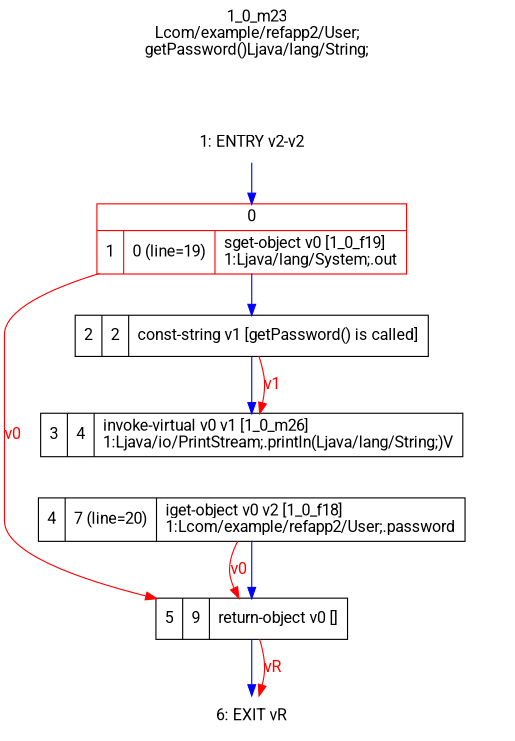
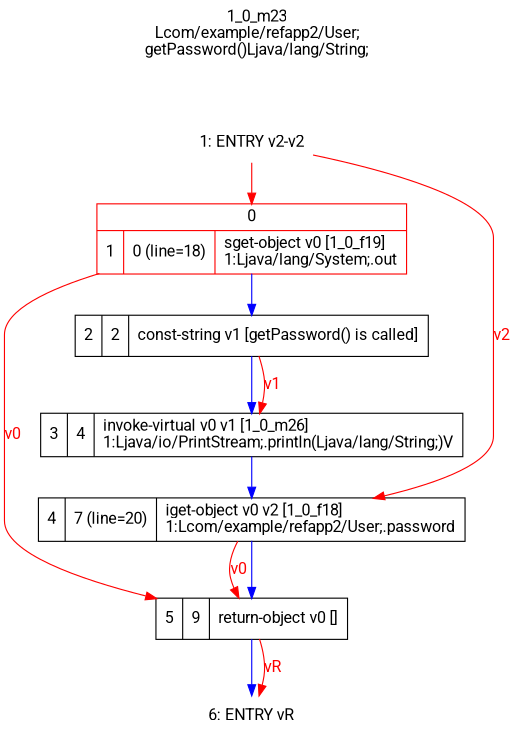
edge "1: ENTRY v2-v2" -> "0": color blue -> red
node "0": text "0 (line=19)" -> "0 (line=18)"
edge "1: ENTRY v2-v2" -> "4": added, label "v2"
edge "3" -> "4": added
node "6: EXIT vR": label "6: EXIT vR" -> "6: ENTRY vR"
